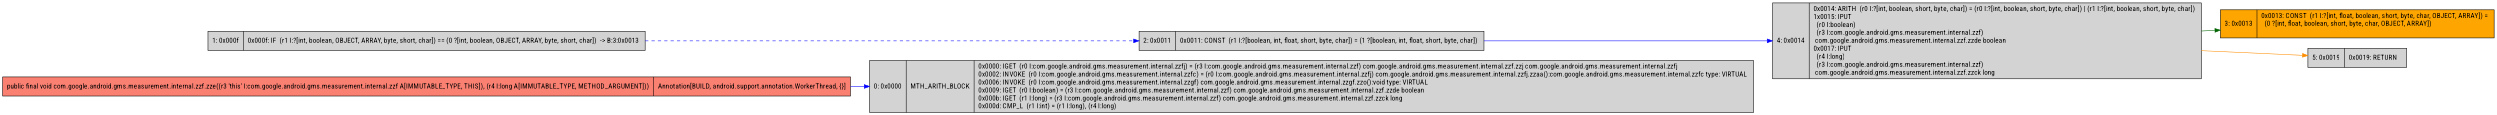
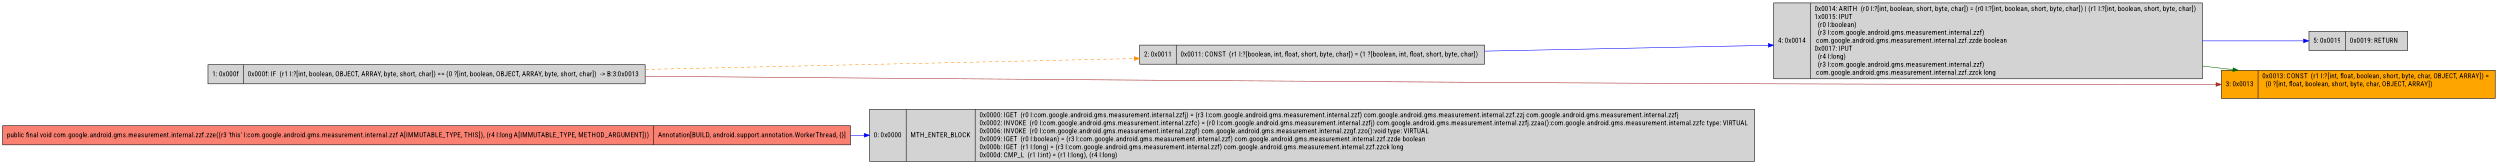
edge "1: 0x000f" -> "2: 0x0011": color blue -> darkorange
edge "4: 0x0014" -> "5: 0x0019": color darkorange -> blue
edge "1: 0x000f" -> "3: 0x0013": added
node "0: 0x0000": text "MTH_ARITH_BLOCK" -> "MTH_ENTER_BLOCK"
